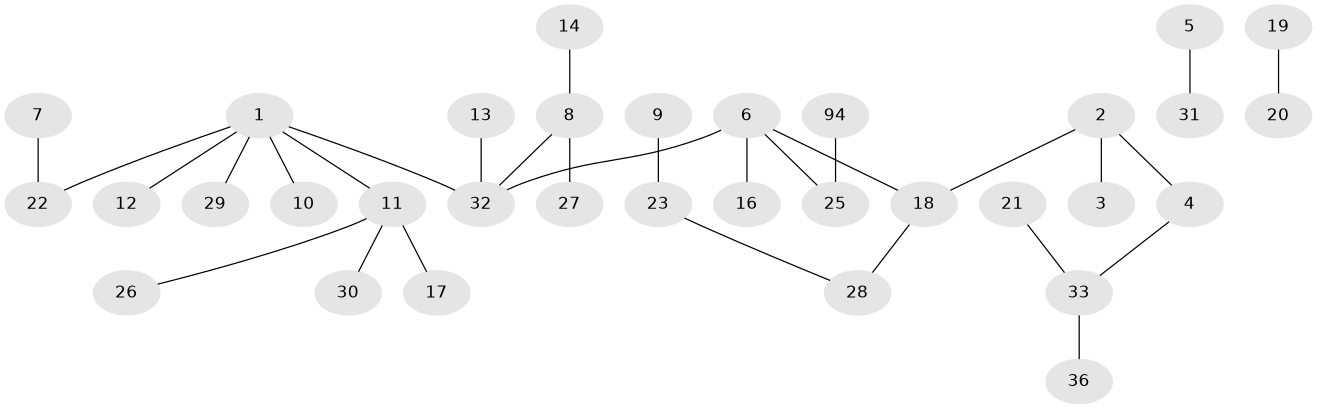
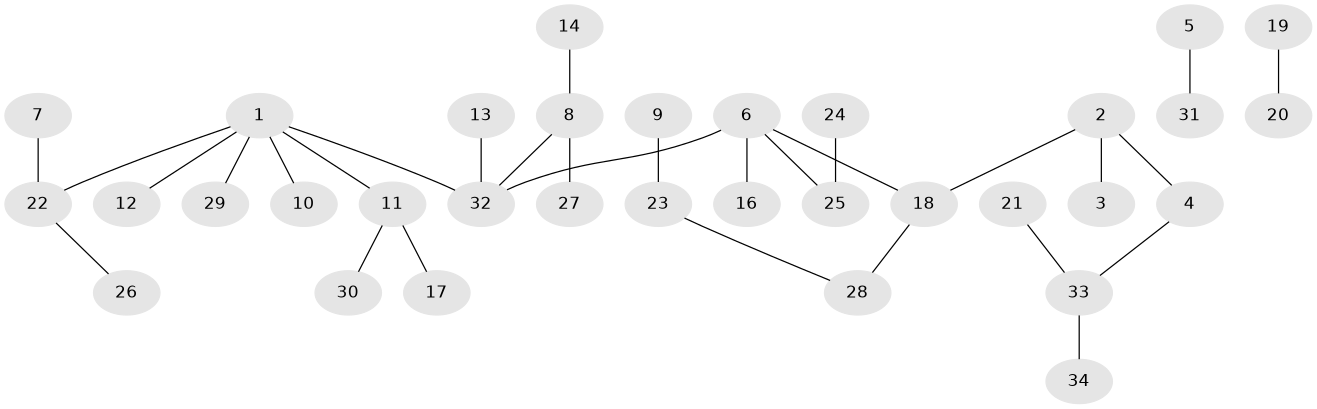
node "94": label "94" -> "24"
edge "11" -- "26": now "22" -- "26"
node "36": label "36" -> "34"
